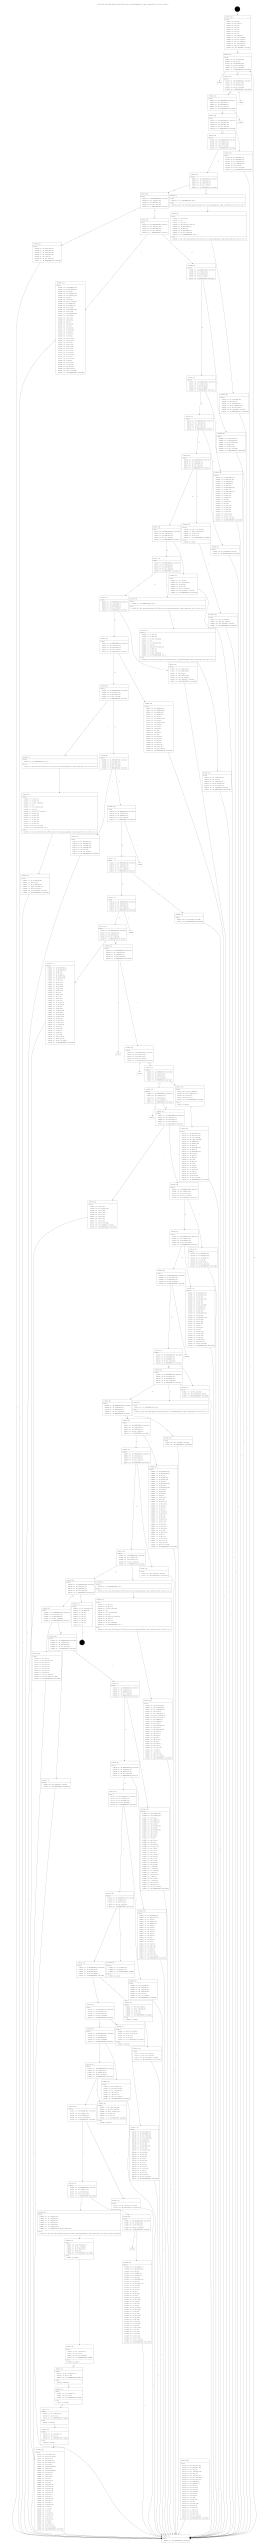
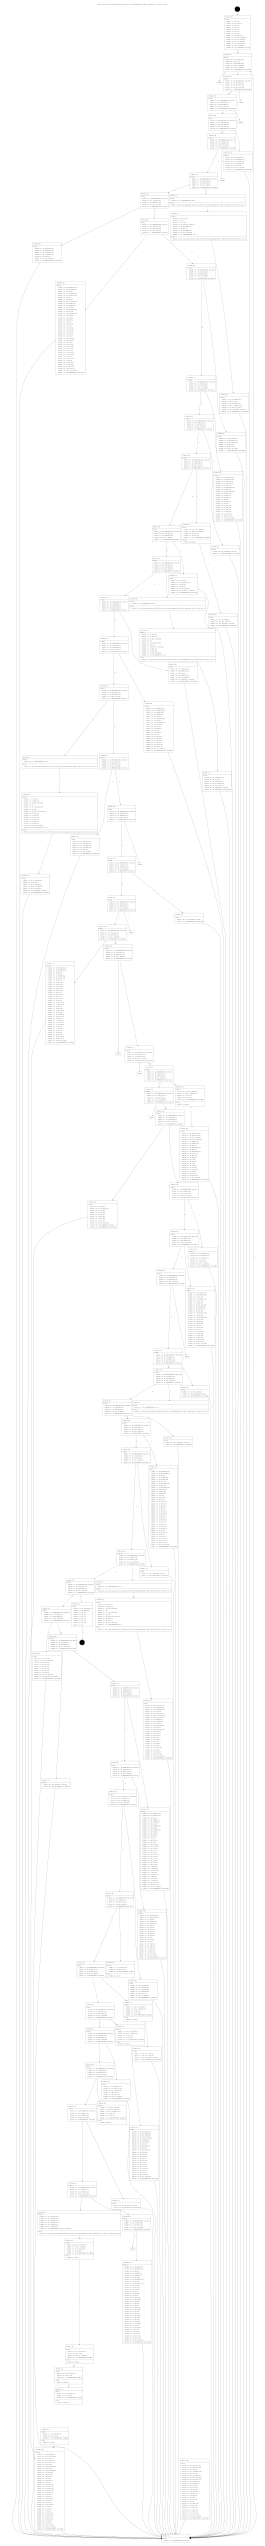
node "0x401846": added
node "0x402307 [15]": removed
